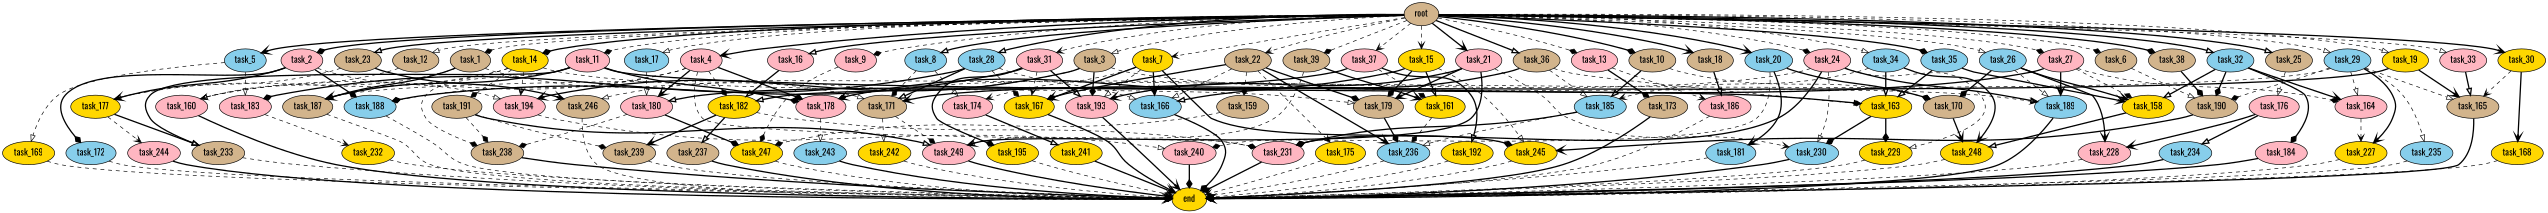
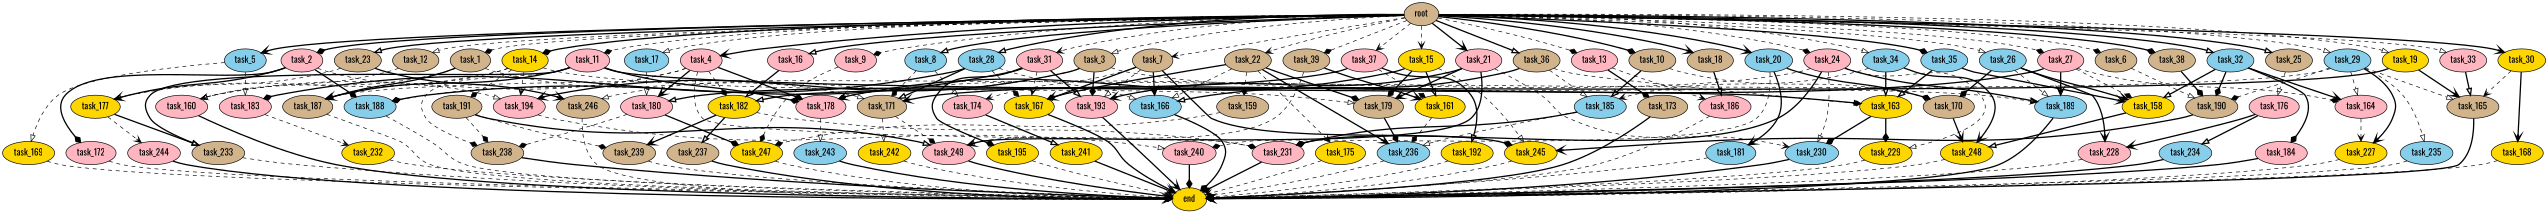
node "task_7": fillcolor gold -> tan
node "task_172": fillcolor skyblue -> lightpink
